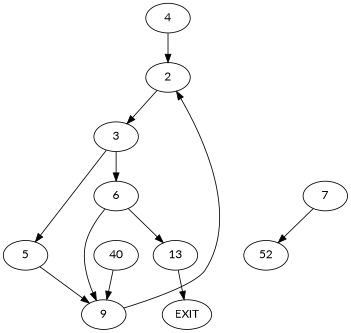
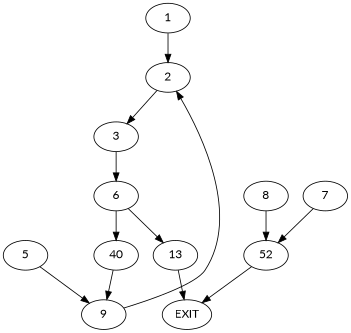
node "4": label "4" -> "1"
edge "3" -> "5": removed
node "8": added
edge "6" -> "9": now "6" -> "40"
edge "52" -> "EXIT": added
